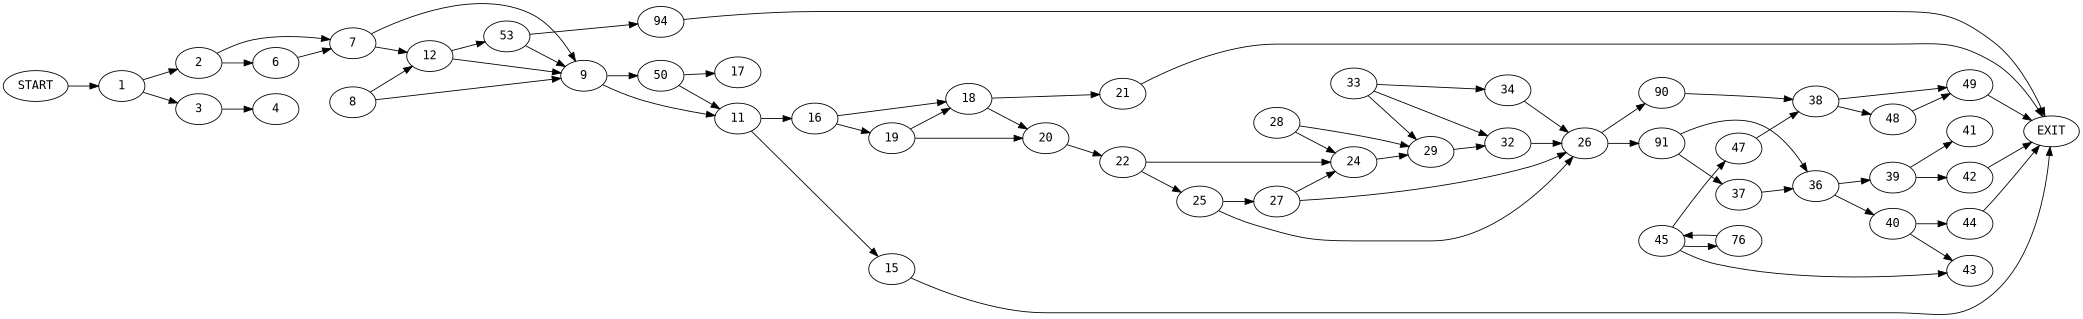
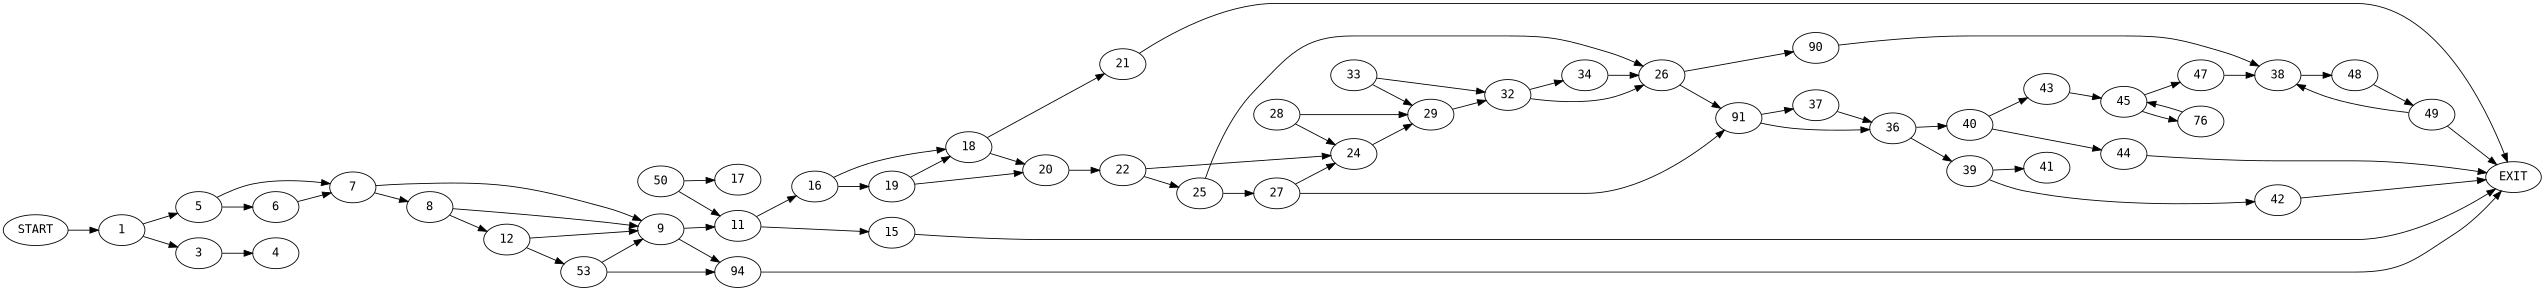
edge "7" -> "12": now "7" -> "8"
node "2": label "2" -> "5"
edge "9" -> "50": now "9" -> "94"
edge "33" -> "34": now "32" -> "34"
edge "38" -> "49": reversed
edge "27" -> "26": now "27" -> "91"
edge "45" -> "43": reversed
